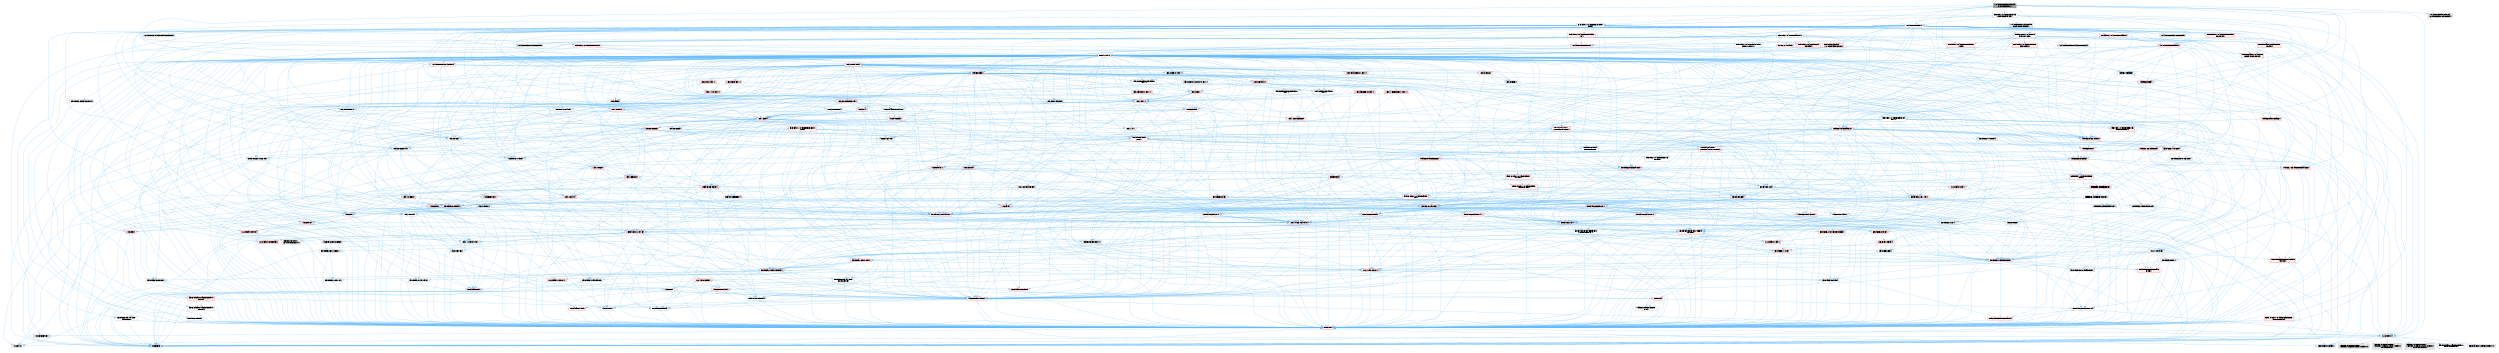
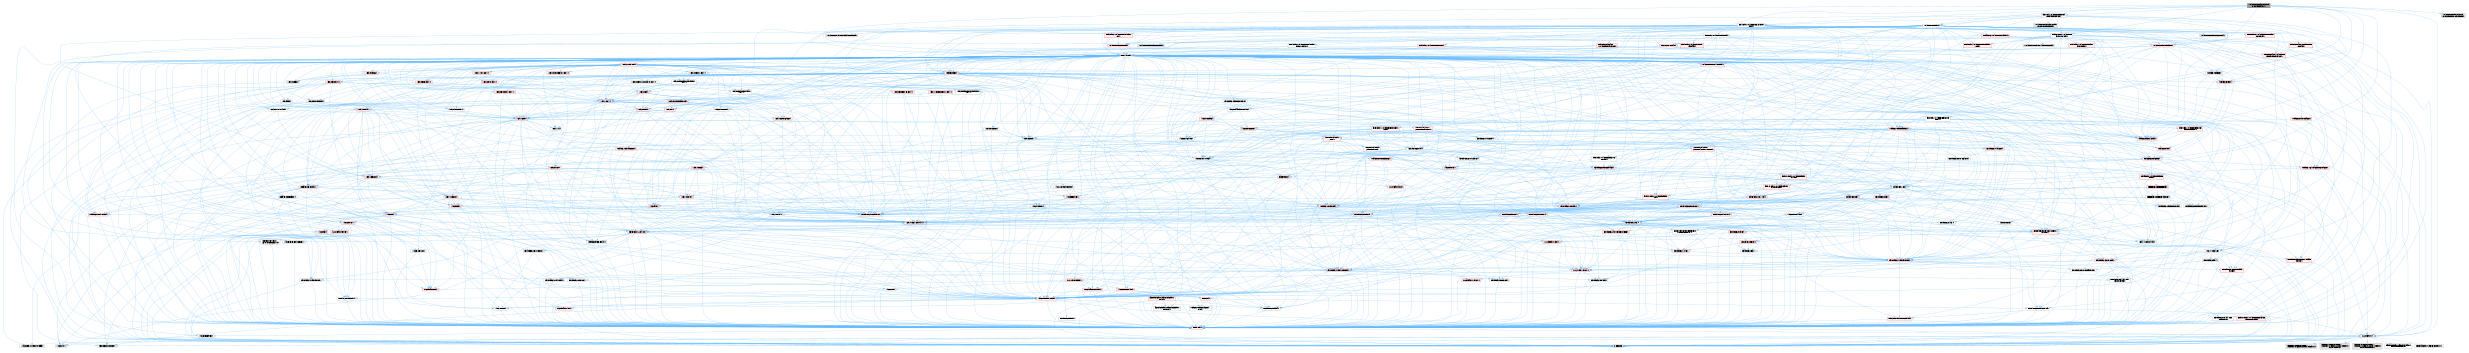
node "HAL/PlatformProperties.h": removed
node "Misc/LargeWorldCoordinates.h": added
